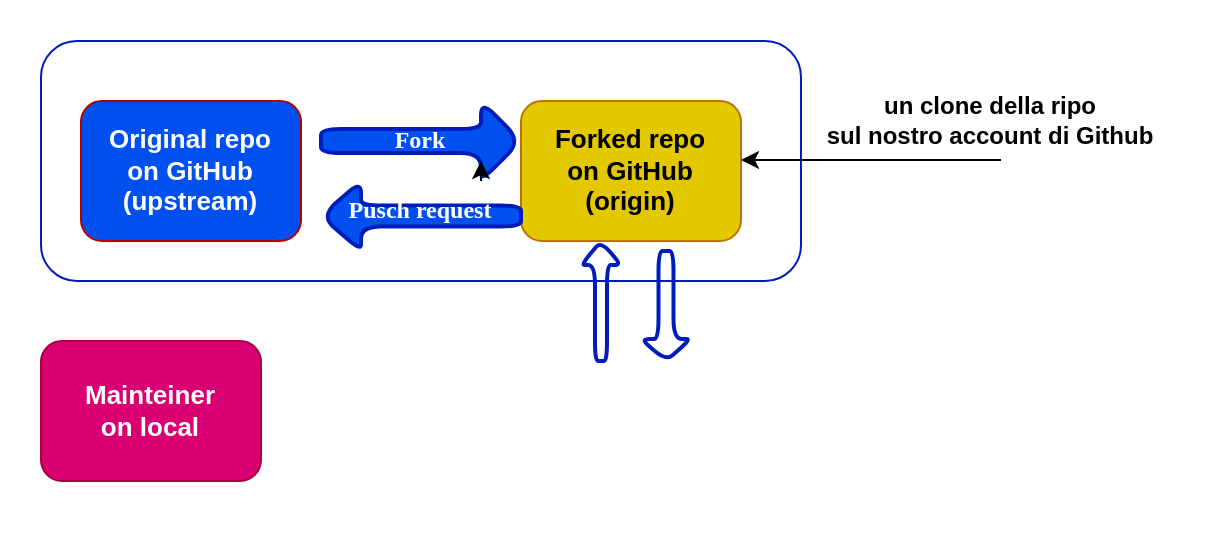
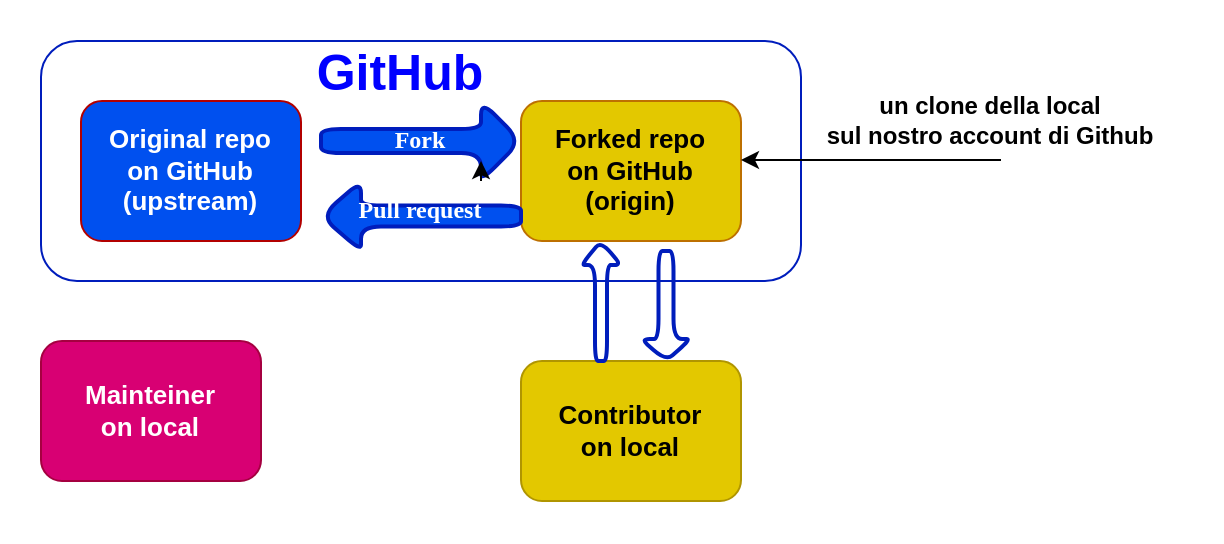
node "GitHub": added
node "un clone della ripo sul nostro account di Github": label "un clone della ripo sul nostro account di Github" -> "un clone della local sul nostro account di Github"
node "Pusch request": label "Pusch request" -> "Pull request"
node "Contributor on local": added
